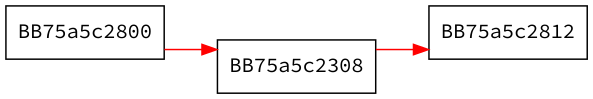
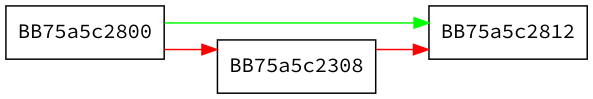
edge "BB75a5c2800" -> "BB75a5c2812": added
